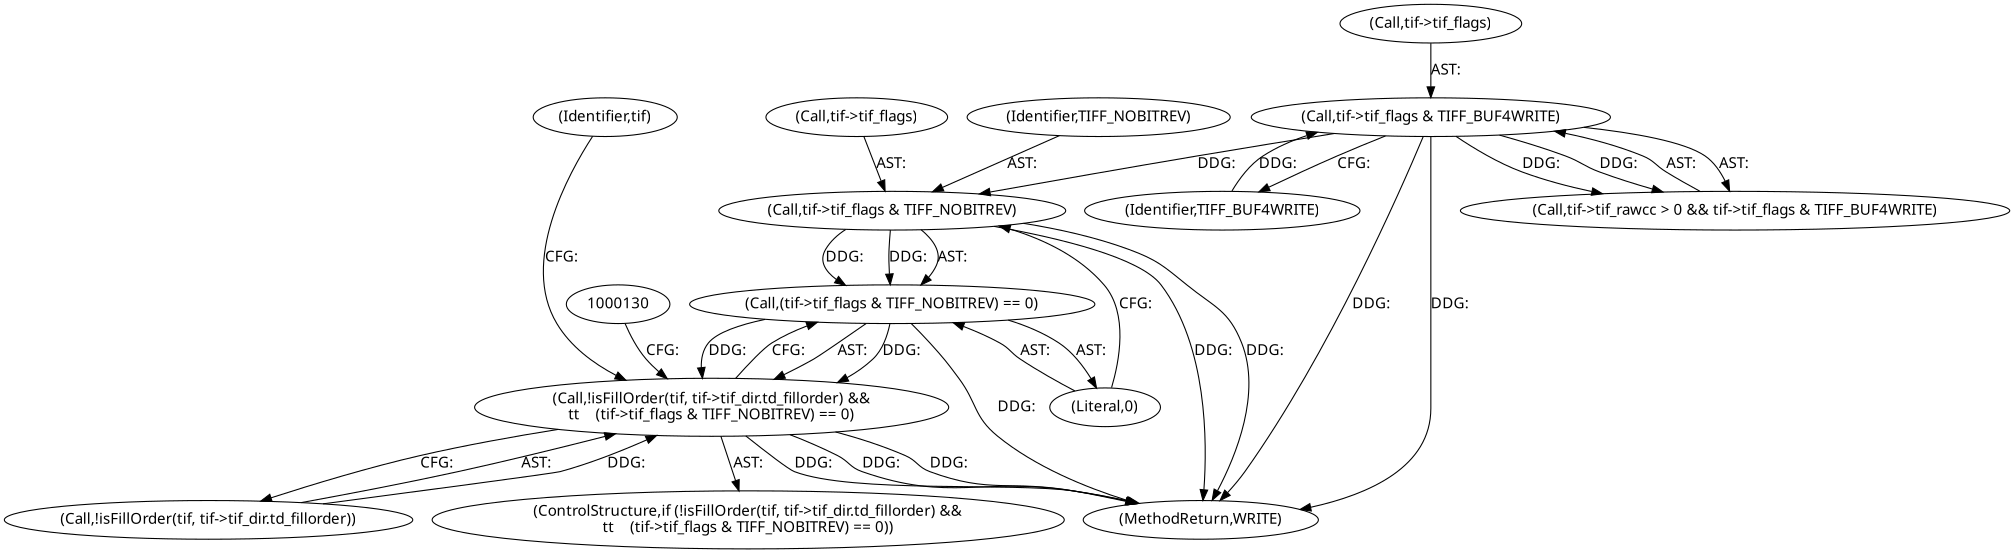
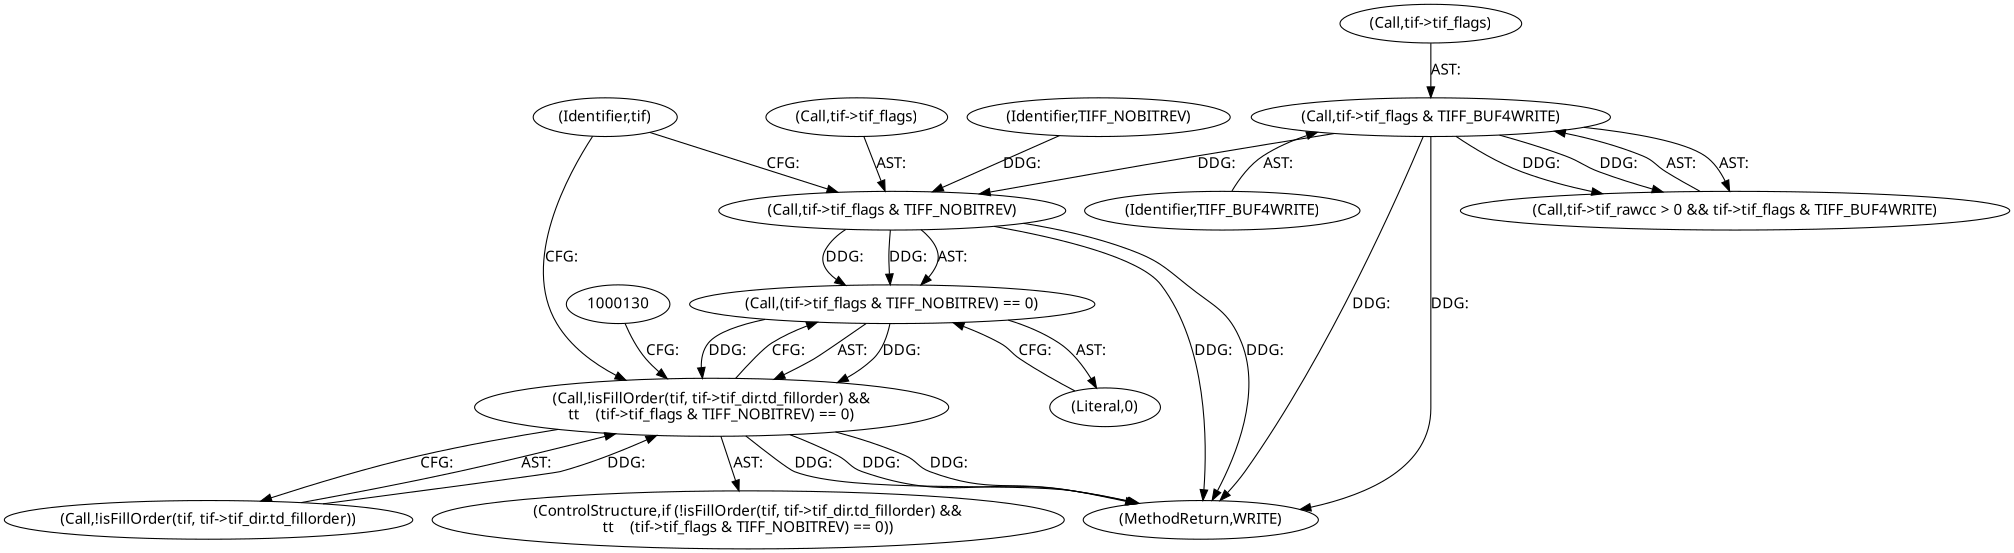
edge "(Call,tif->tif_flags & TIFF_BUF4WRITE)" -> "(Identifier,TIFF_BUF4WRITE)": removed, label "CFG:"
edge "(Identifier,TIFF_NOBITREV)" -> "(Call,tif->tif_flags & TIFF_NOBITREV)": label "AST: " -> "DDG: "
edge "(Identifier,TIFF_BUF4WRITE)" -> "(Call,tif->tif_flags & TIFF_BUF4WRITE)": label "DDG: " -> "AST: "
edge "(Literal,0)" -> "(Call,tif->tif_flags & TIFF_NOBITREV)": now "(Identifier,tif)" -> "(Call,tif->tif_flags & TIFF_NOBITREV)"
edge "(Literal,0)" -> "(Call,(tif->tif_flags & TIFF_NOBITREV) == 0)": label "AST: " -> "CFG: "
edge "(Call,(tif->tif_flags & TIFF_NOBITREV) == 0)" -> "(MethodReturn,WRITE)": removed, label "DDG:"
